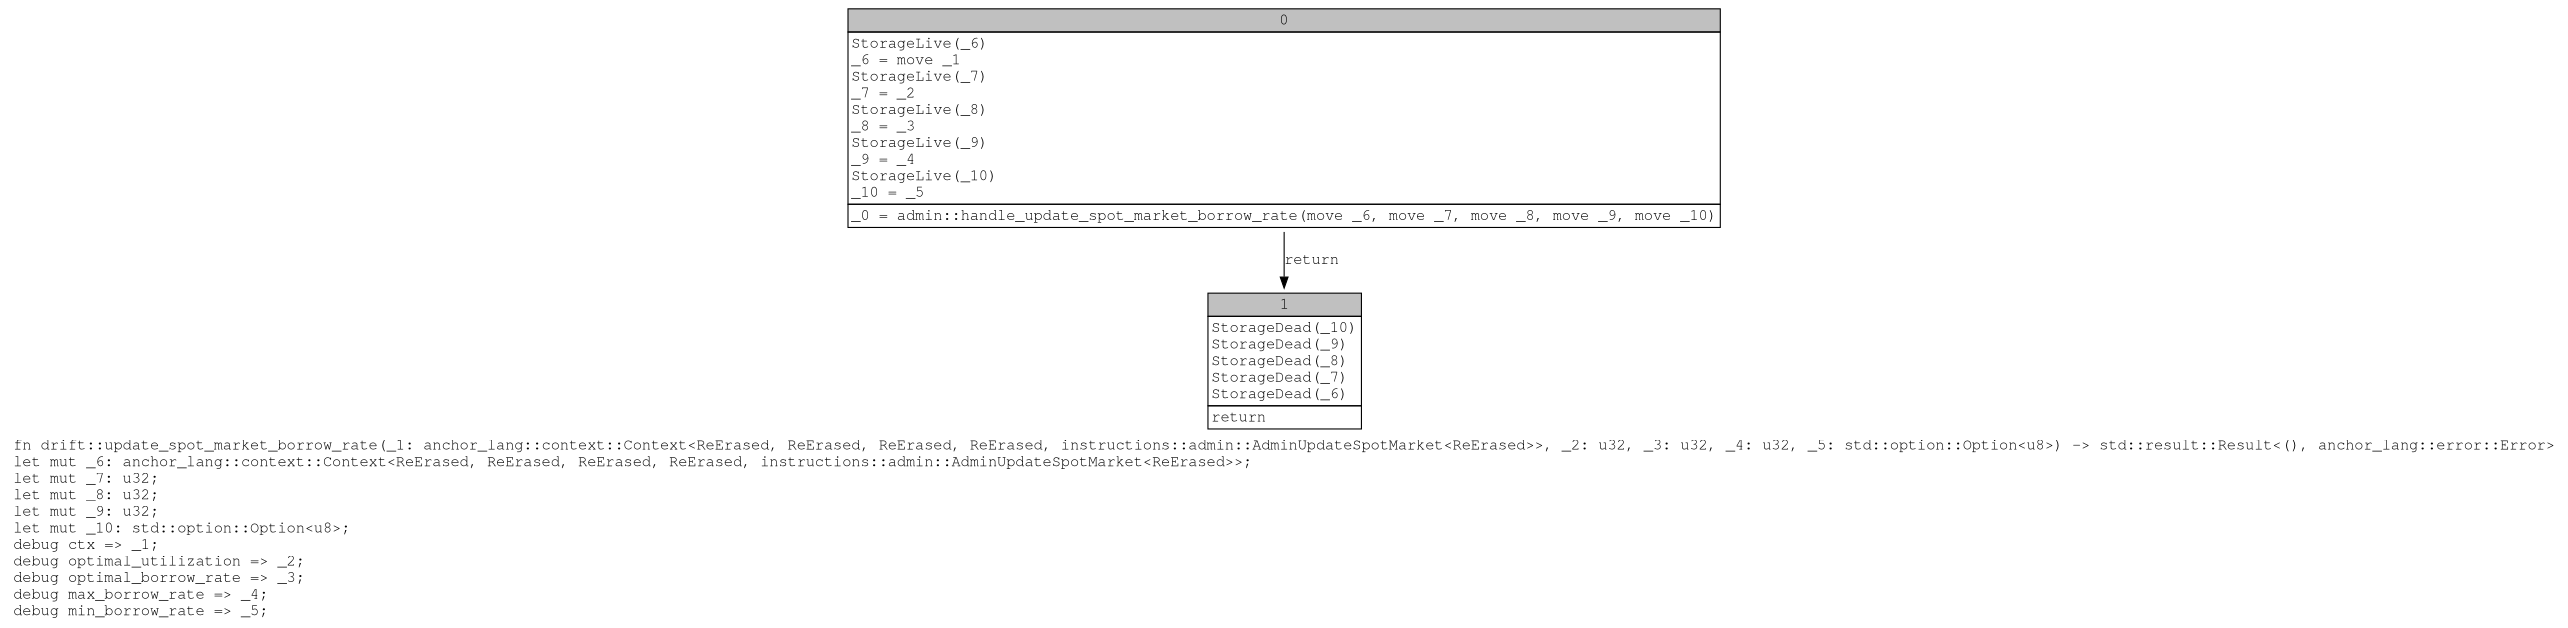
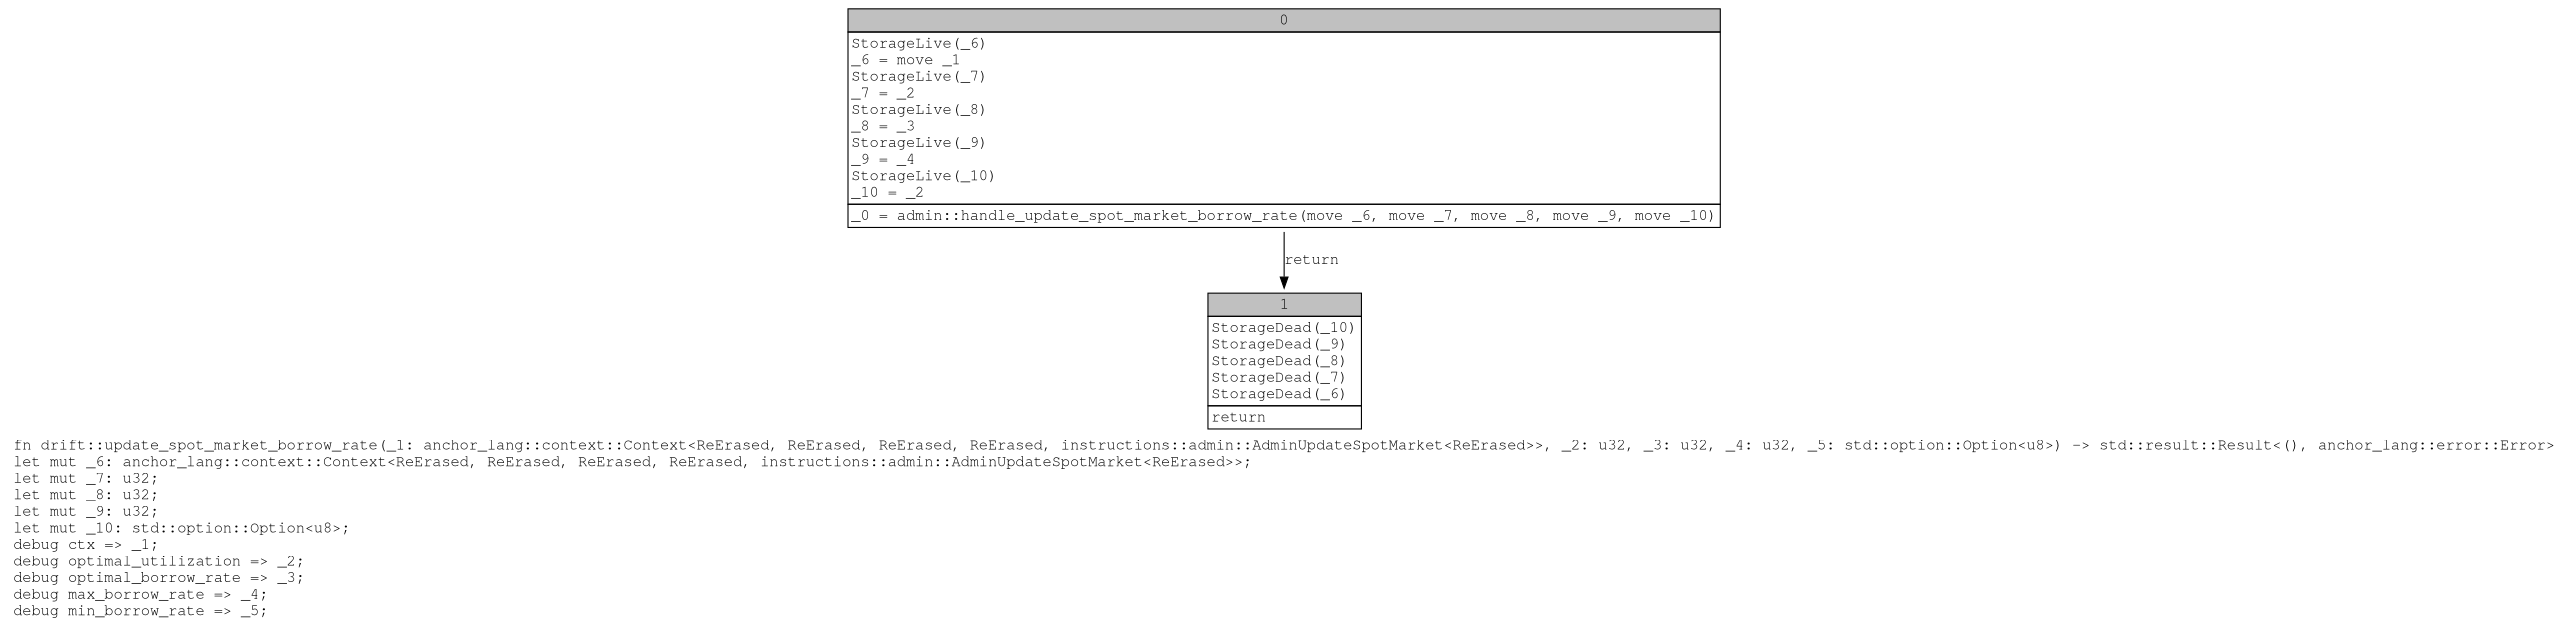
node "0": text "_10 = _5" -> "_10 = _2"
